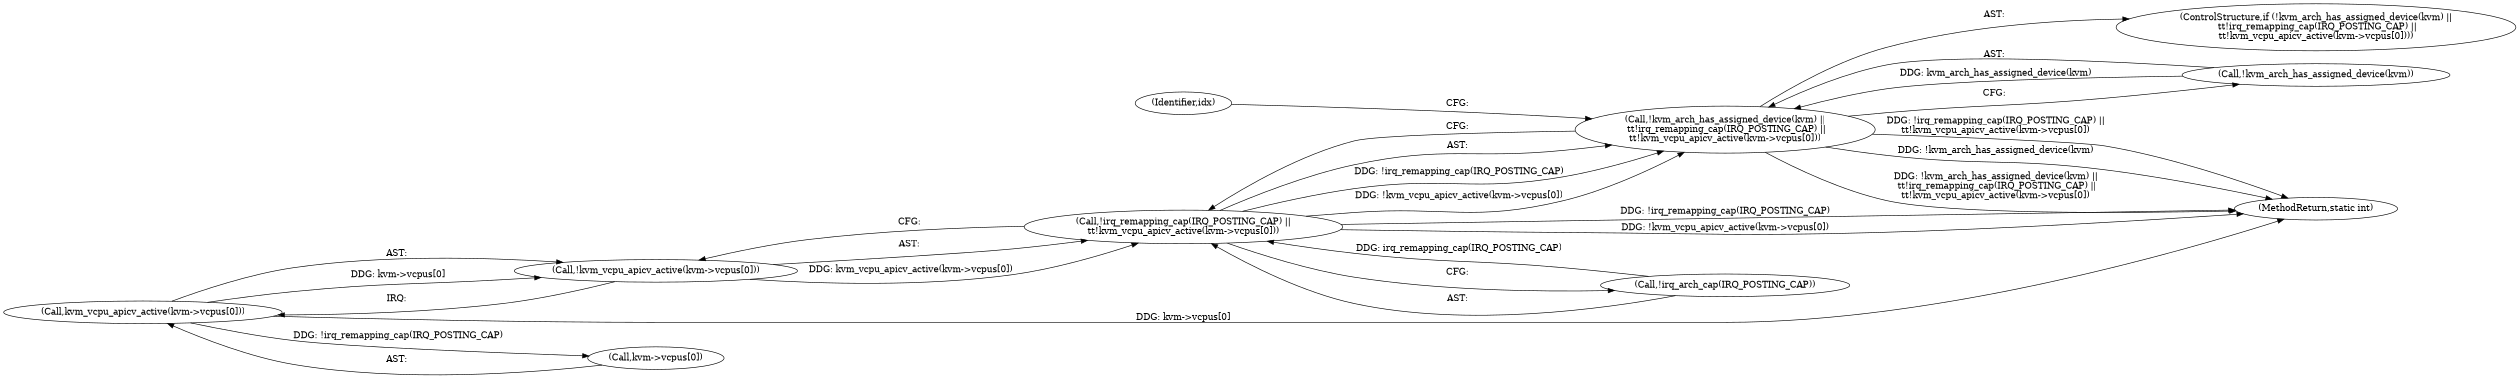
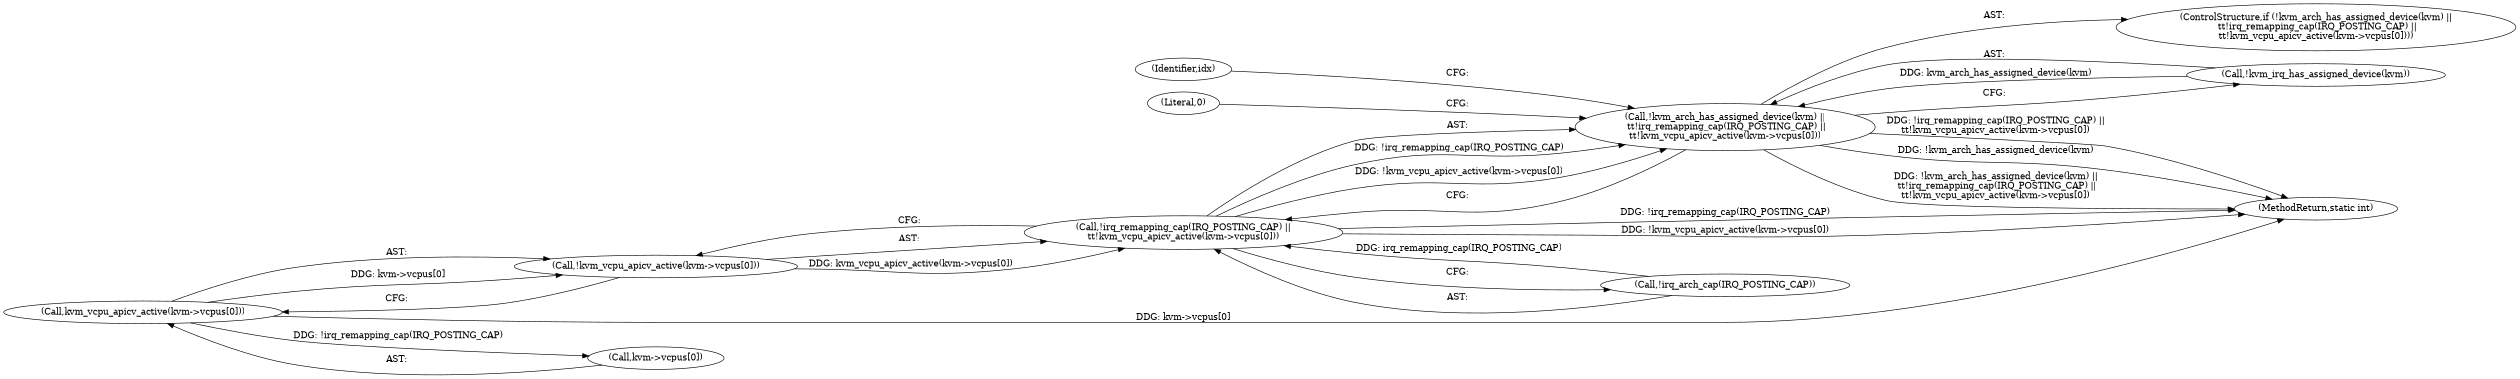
node "(Call,!kvm_arch_has_assigned_device(kvm))": label "(Call,!kvm_arch_has_assigned_device(kvm))" -> "(Call,!kvm_irq_has_assigned_device(kvm))"
node "(Literal,0)": added
edge "(Call,!kvm_vcpu_apicv_active(kvm->vcpus[0]))" -> "(Call,kvm_vcpu_apicv_active(kvm->vcpus[0]))": label "IRQ: " -> "CFG: "
